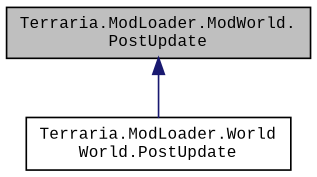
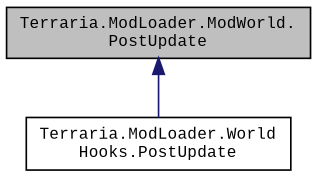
node "Terraria.ModLoader.World World.PostUpdate": label "Terraria.ModLoader.World World.PostUpdate" -> "Terraria.ModLoader.World Hooks.PostUpdate"
